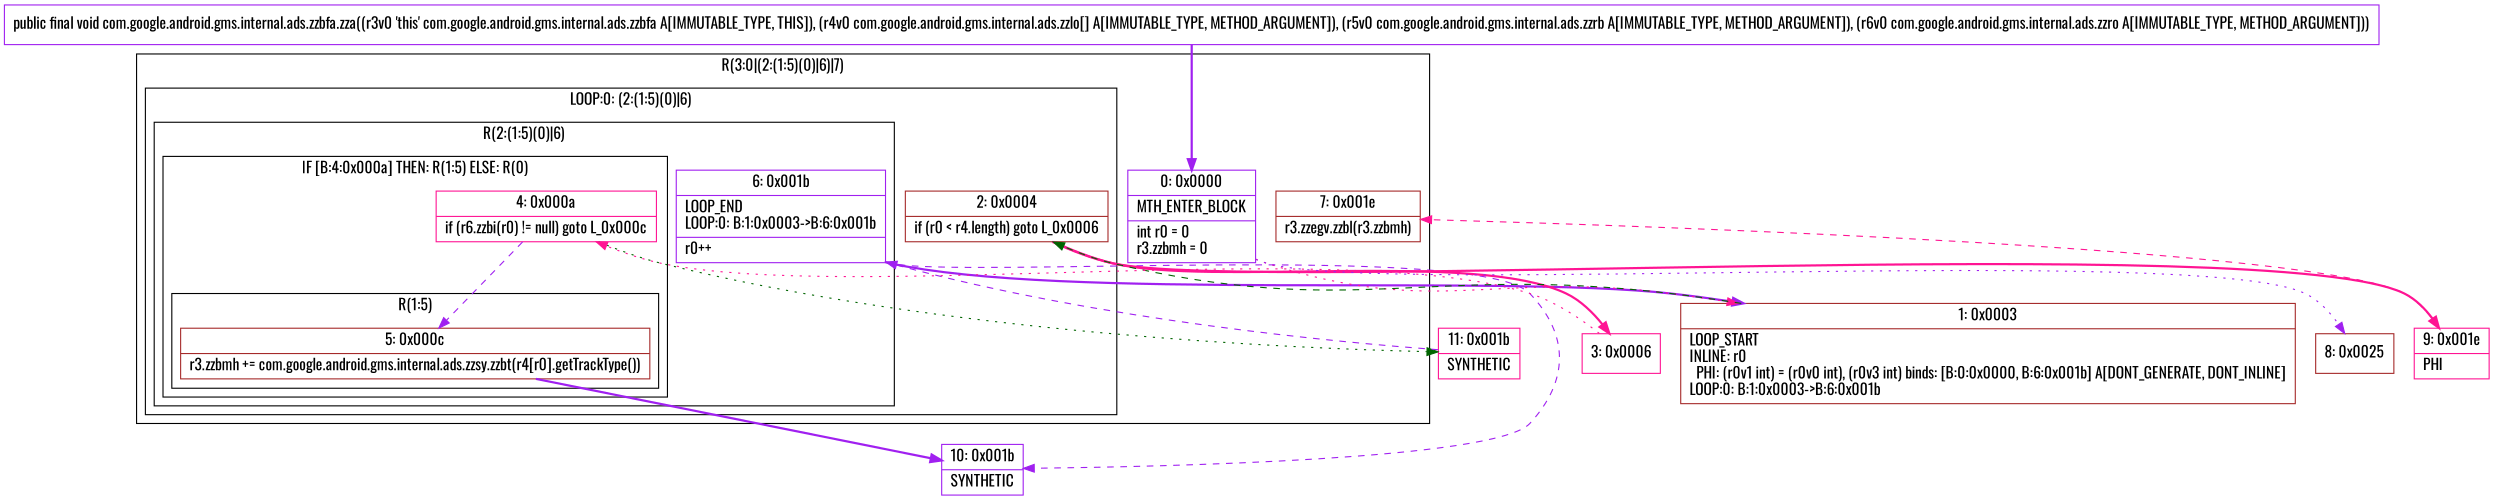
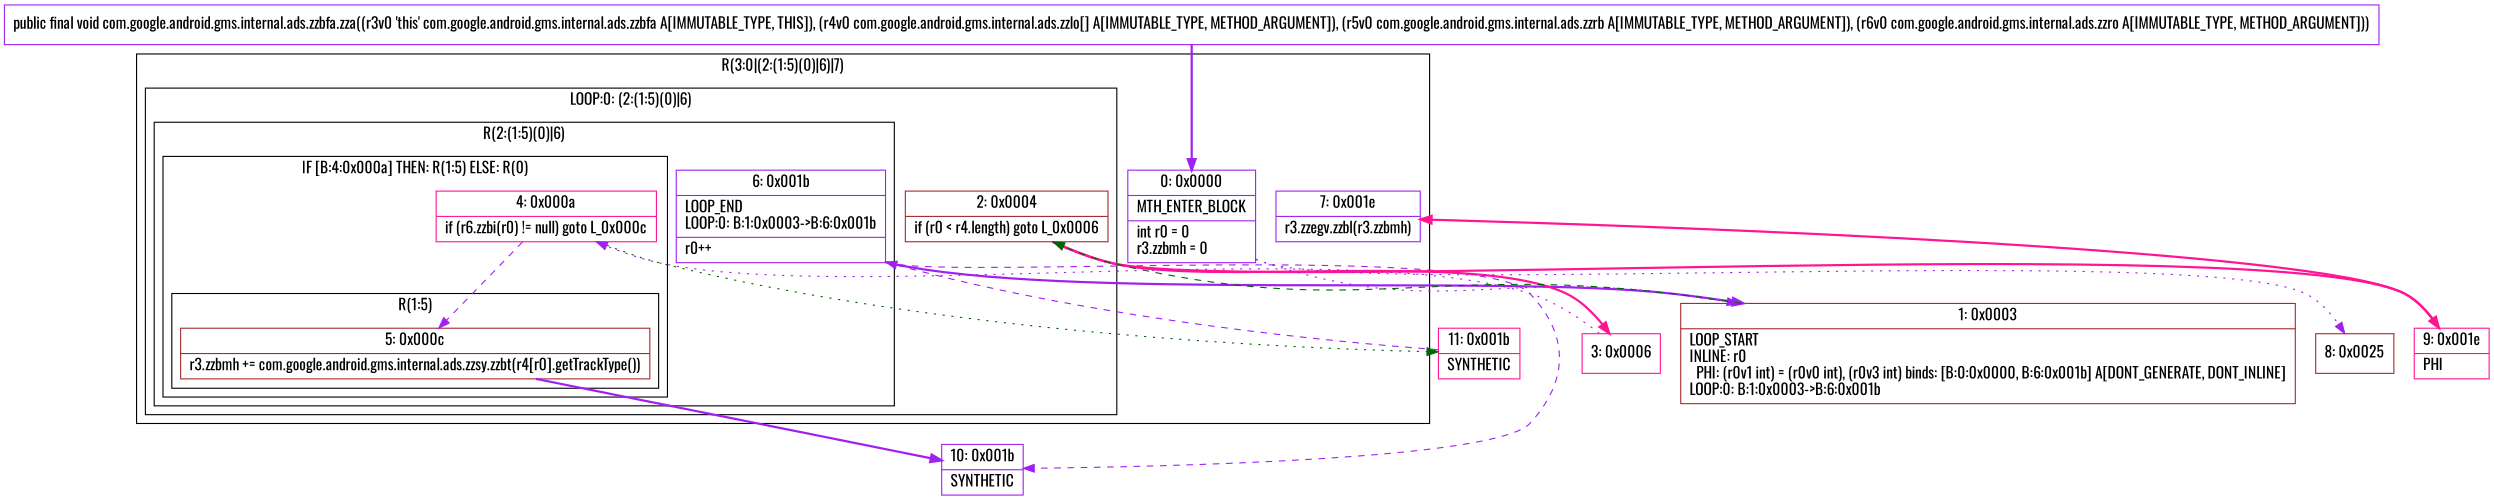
node "7: 0x001e": color brown -> purple
edge "9: 0x001e" -> "7: 0x001e": style dashed -> bold
edge "3: 0x0006" -> "4: 0x000a": color deeppink -> purple
edge "0: 0x0000" -> "1: 0x0003": color deeppink -> purple
